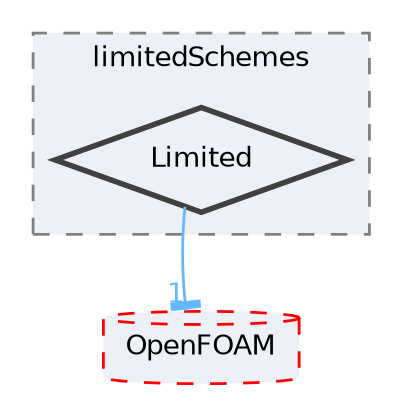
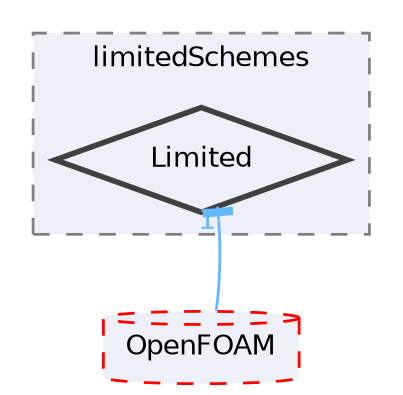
edge "Limited" -> "OpenFOAM": reversed
